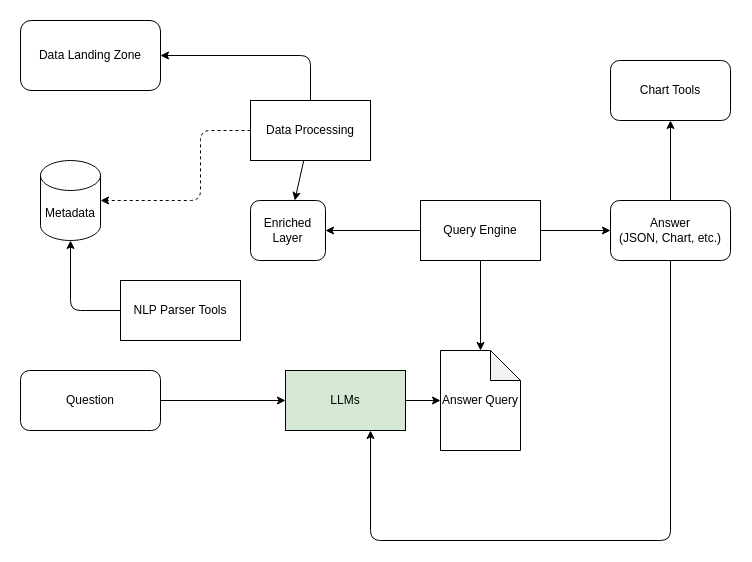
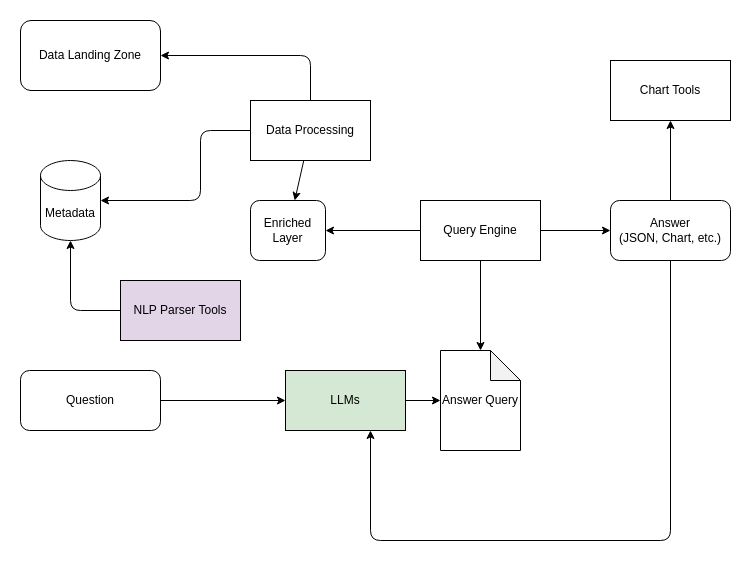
node "Chart Tools": shape rounded rectangle -> rectangle
edge "Data Processing" -> "Metadata": style dashed -> solid
node "NLP Parser Tools": fillcolor #ffffff -> #e1d5e7
